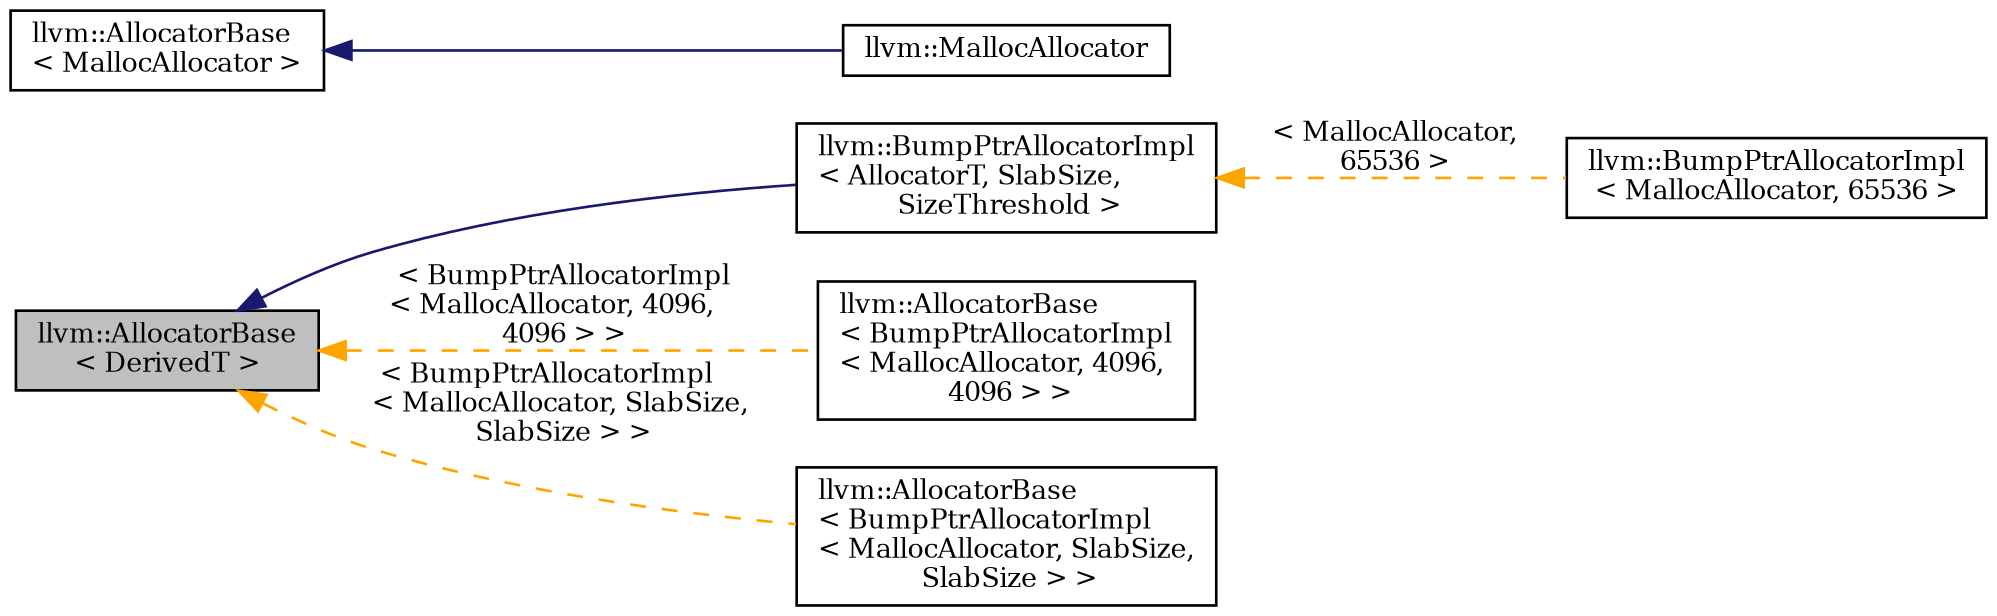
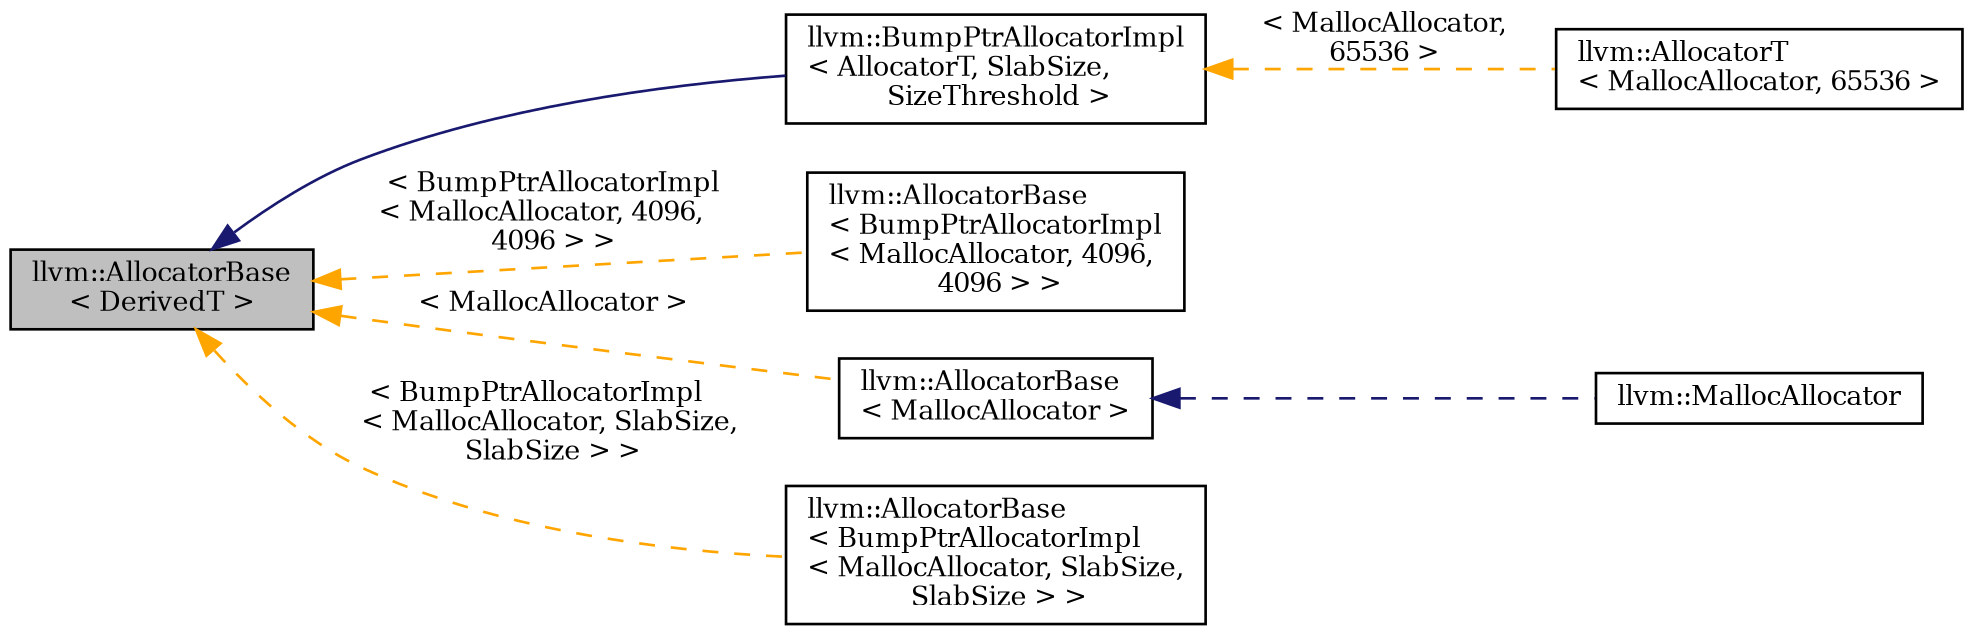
edge "llvm::MallocAllocator" -> "llvm::AllocatorBase < MallocAllocator >": style solid -> dashed
node "llvm::BumpPtrAllocatorImpl < MallocAllocator, 65536 >": label "llvm::BumpPtrAllocatorImpl < MallocAllocator, 65536 >" -> "llvm::AllocatorT < MallocAllocator, 65536 >"
edge "llvm::AllocatorBase < MallocAllocator >" -> "llvm::AllocatorBase < DerivedT >": added, label "< MallocAllocator >"
